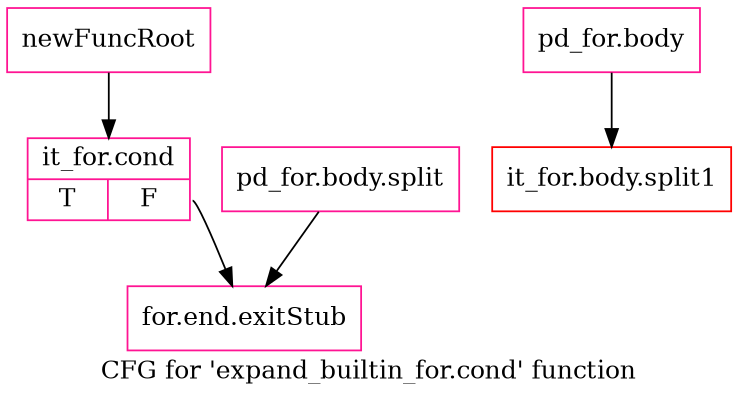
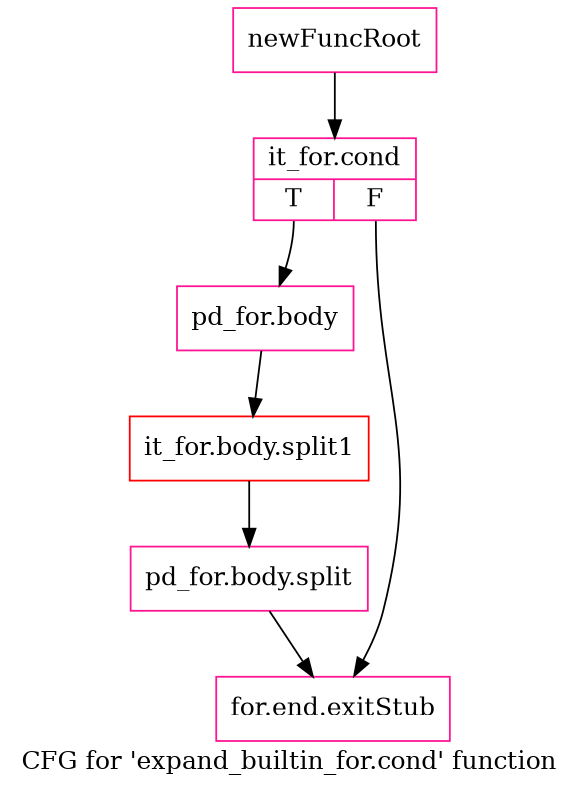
edge "it_for.cond" -> "pd_for.body": added
edge "it_for.body.split1" -> "pd_for.body.split": added
